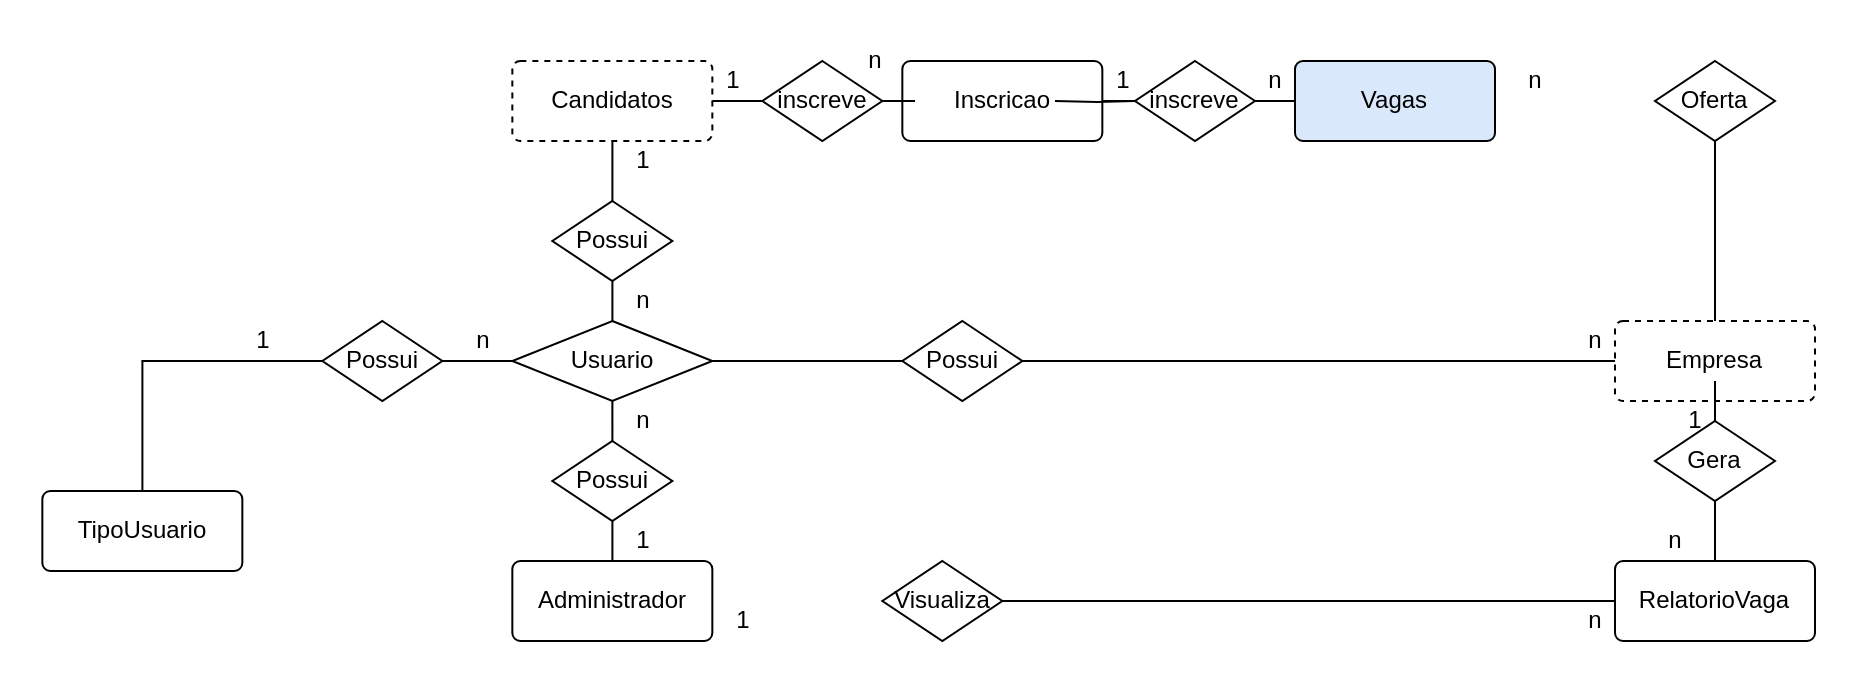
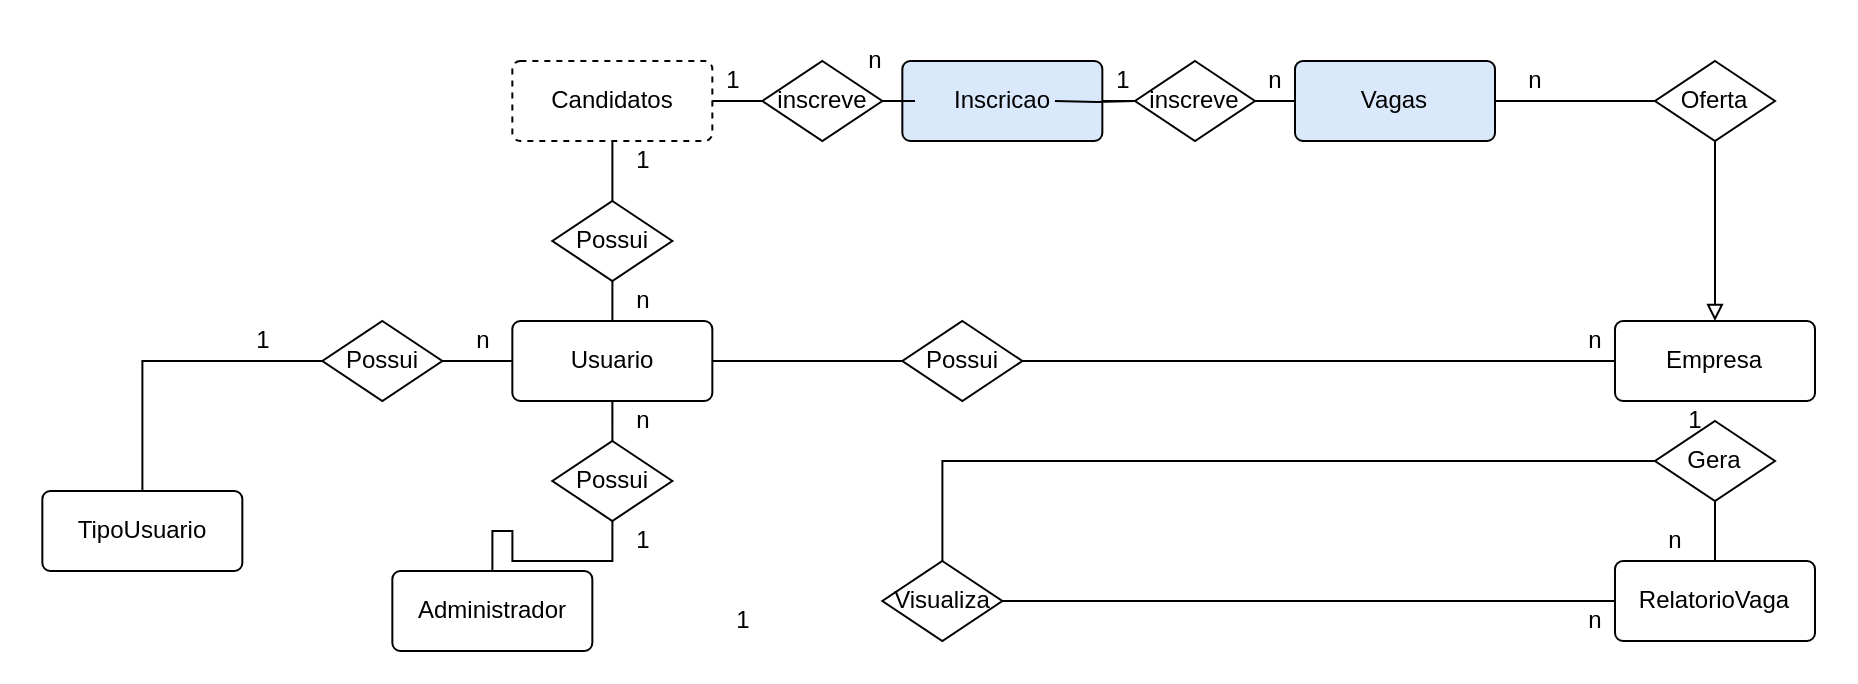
node "Inscricao": fillcolor #ffffff -> #dae8fc
edge "Vagas" -- "Oferta": added
edge "Oferta" -- "Empresa": arrowhead none -> block
node "Usuario": shape diamond -> rounded rectangle
node "Empresa": style dashed -> solid
edge "Empresa" -- "Gera": now "Visualiza" -- "Gera"
node "Administrador": moved (612, 601) -> (492, 611)
